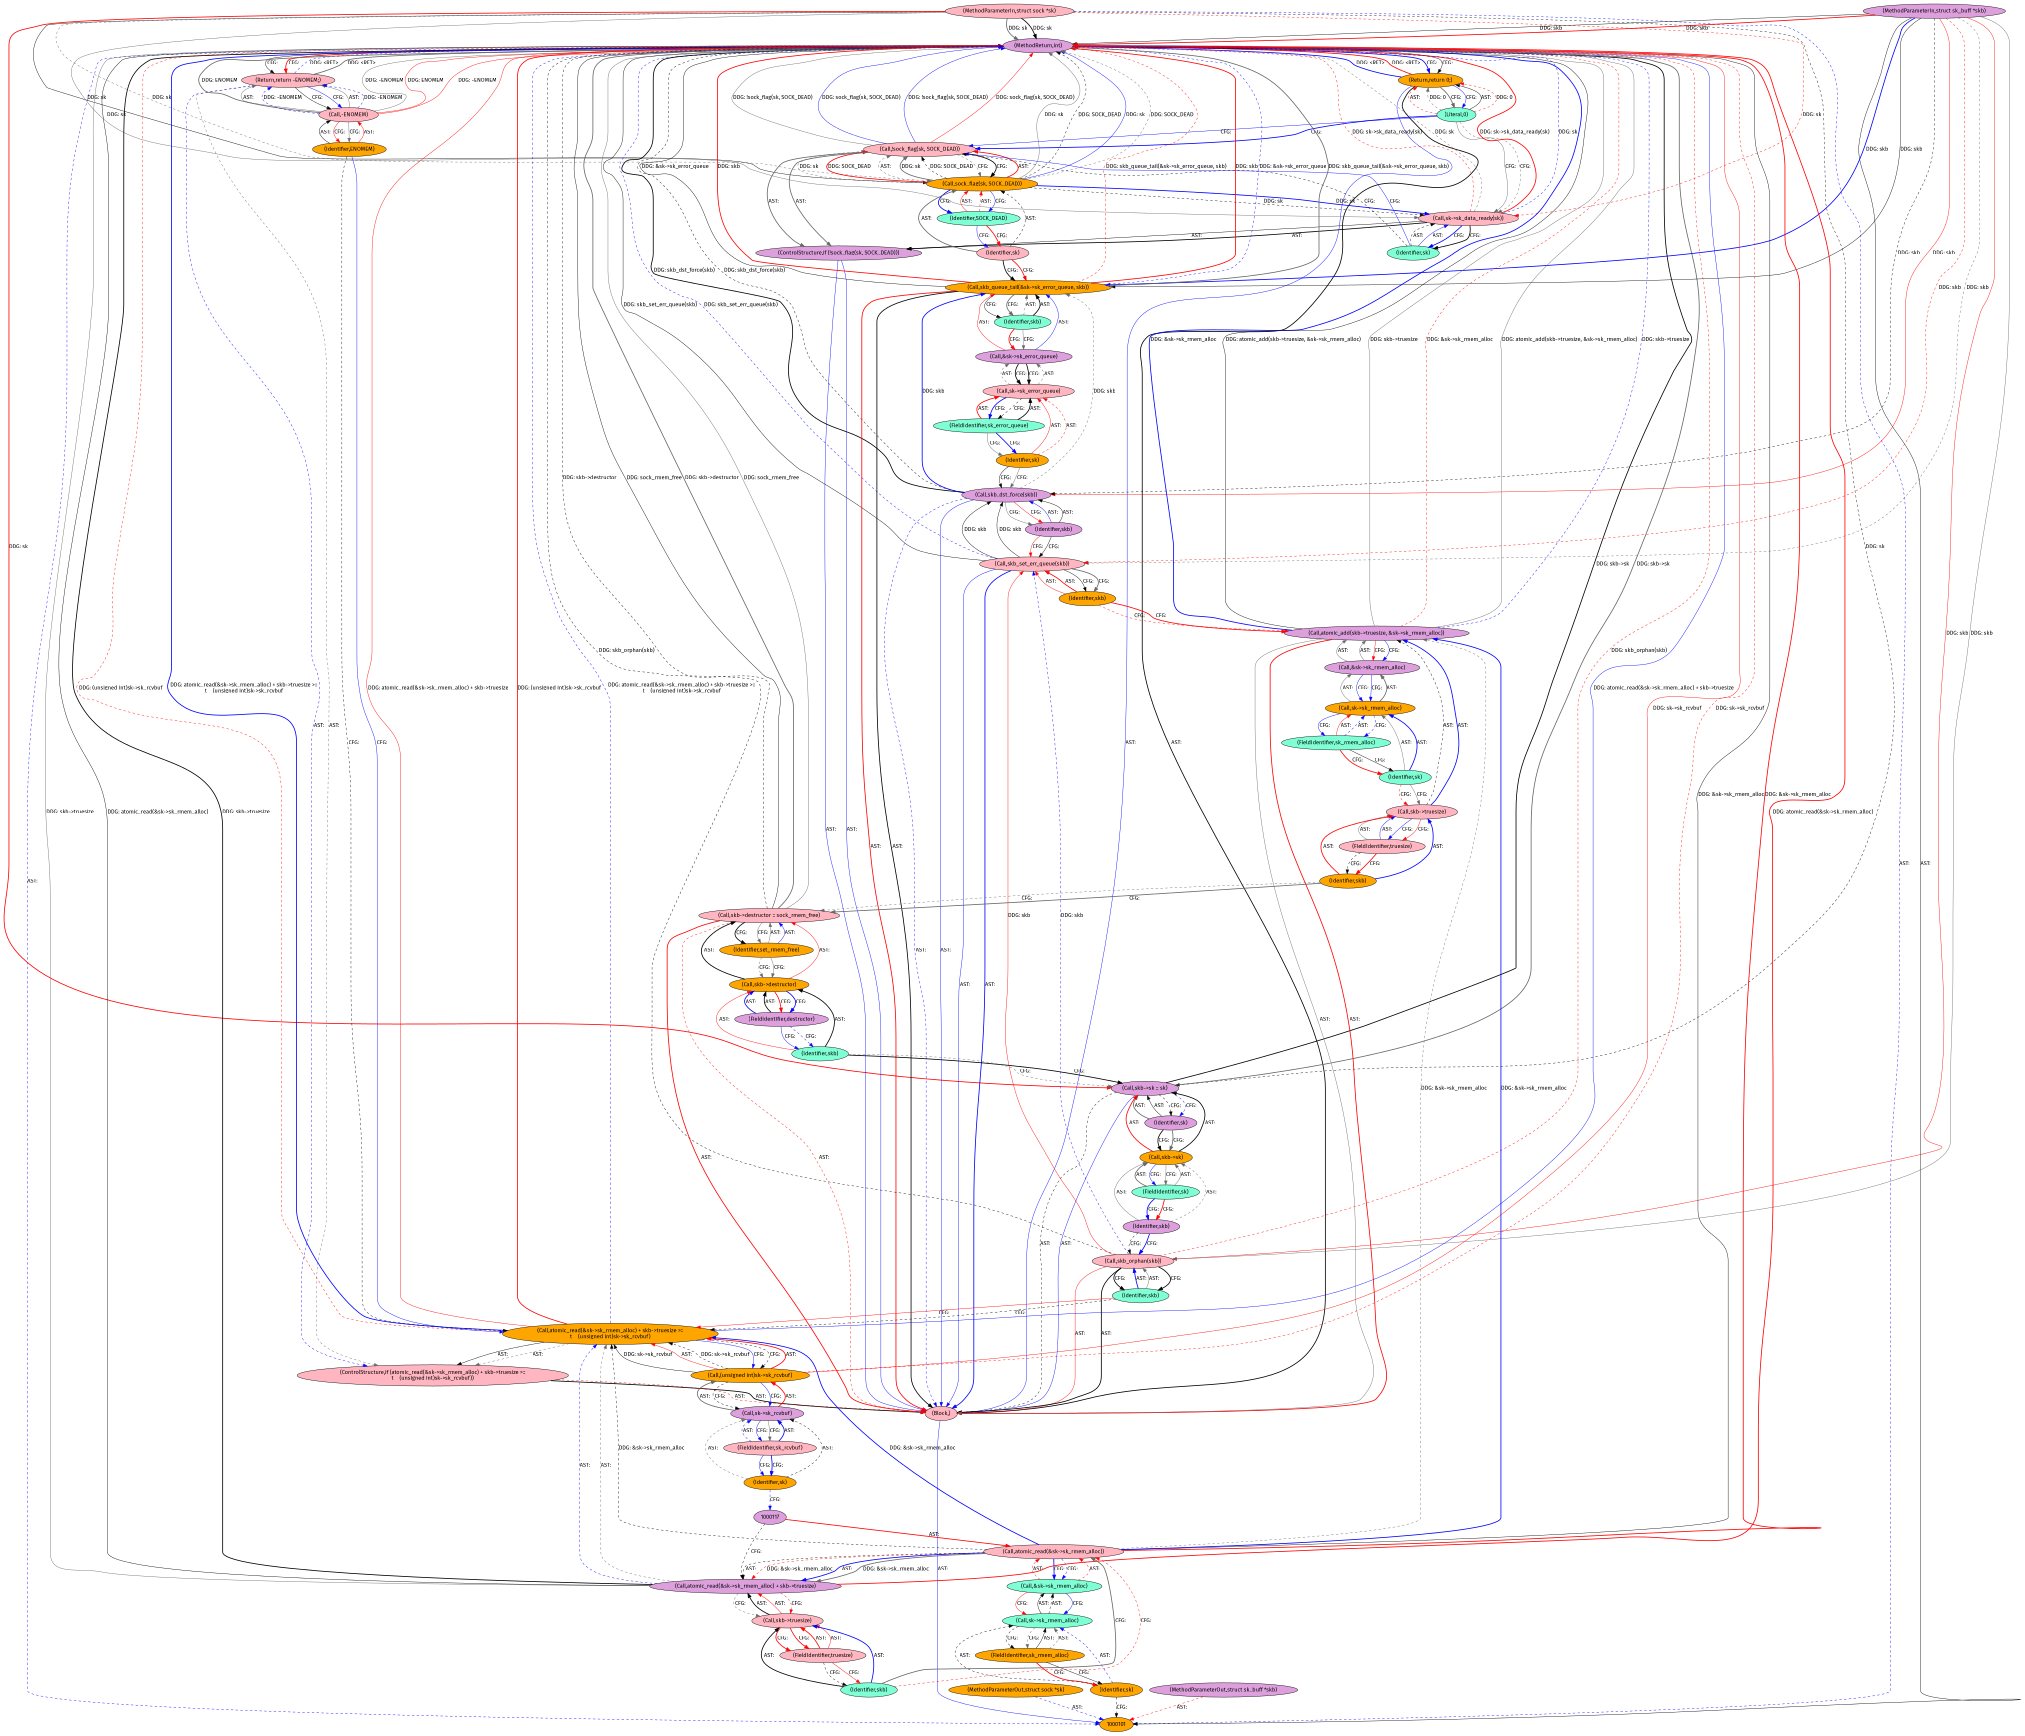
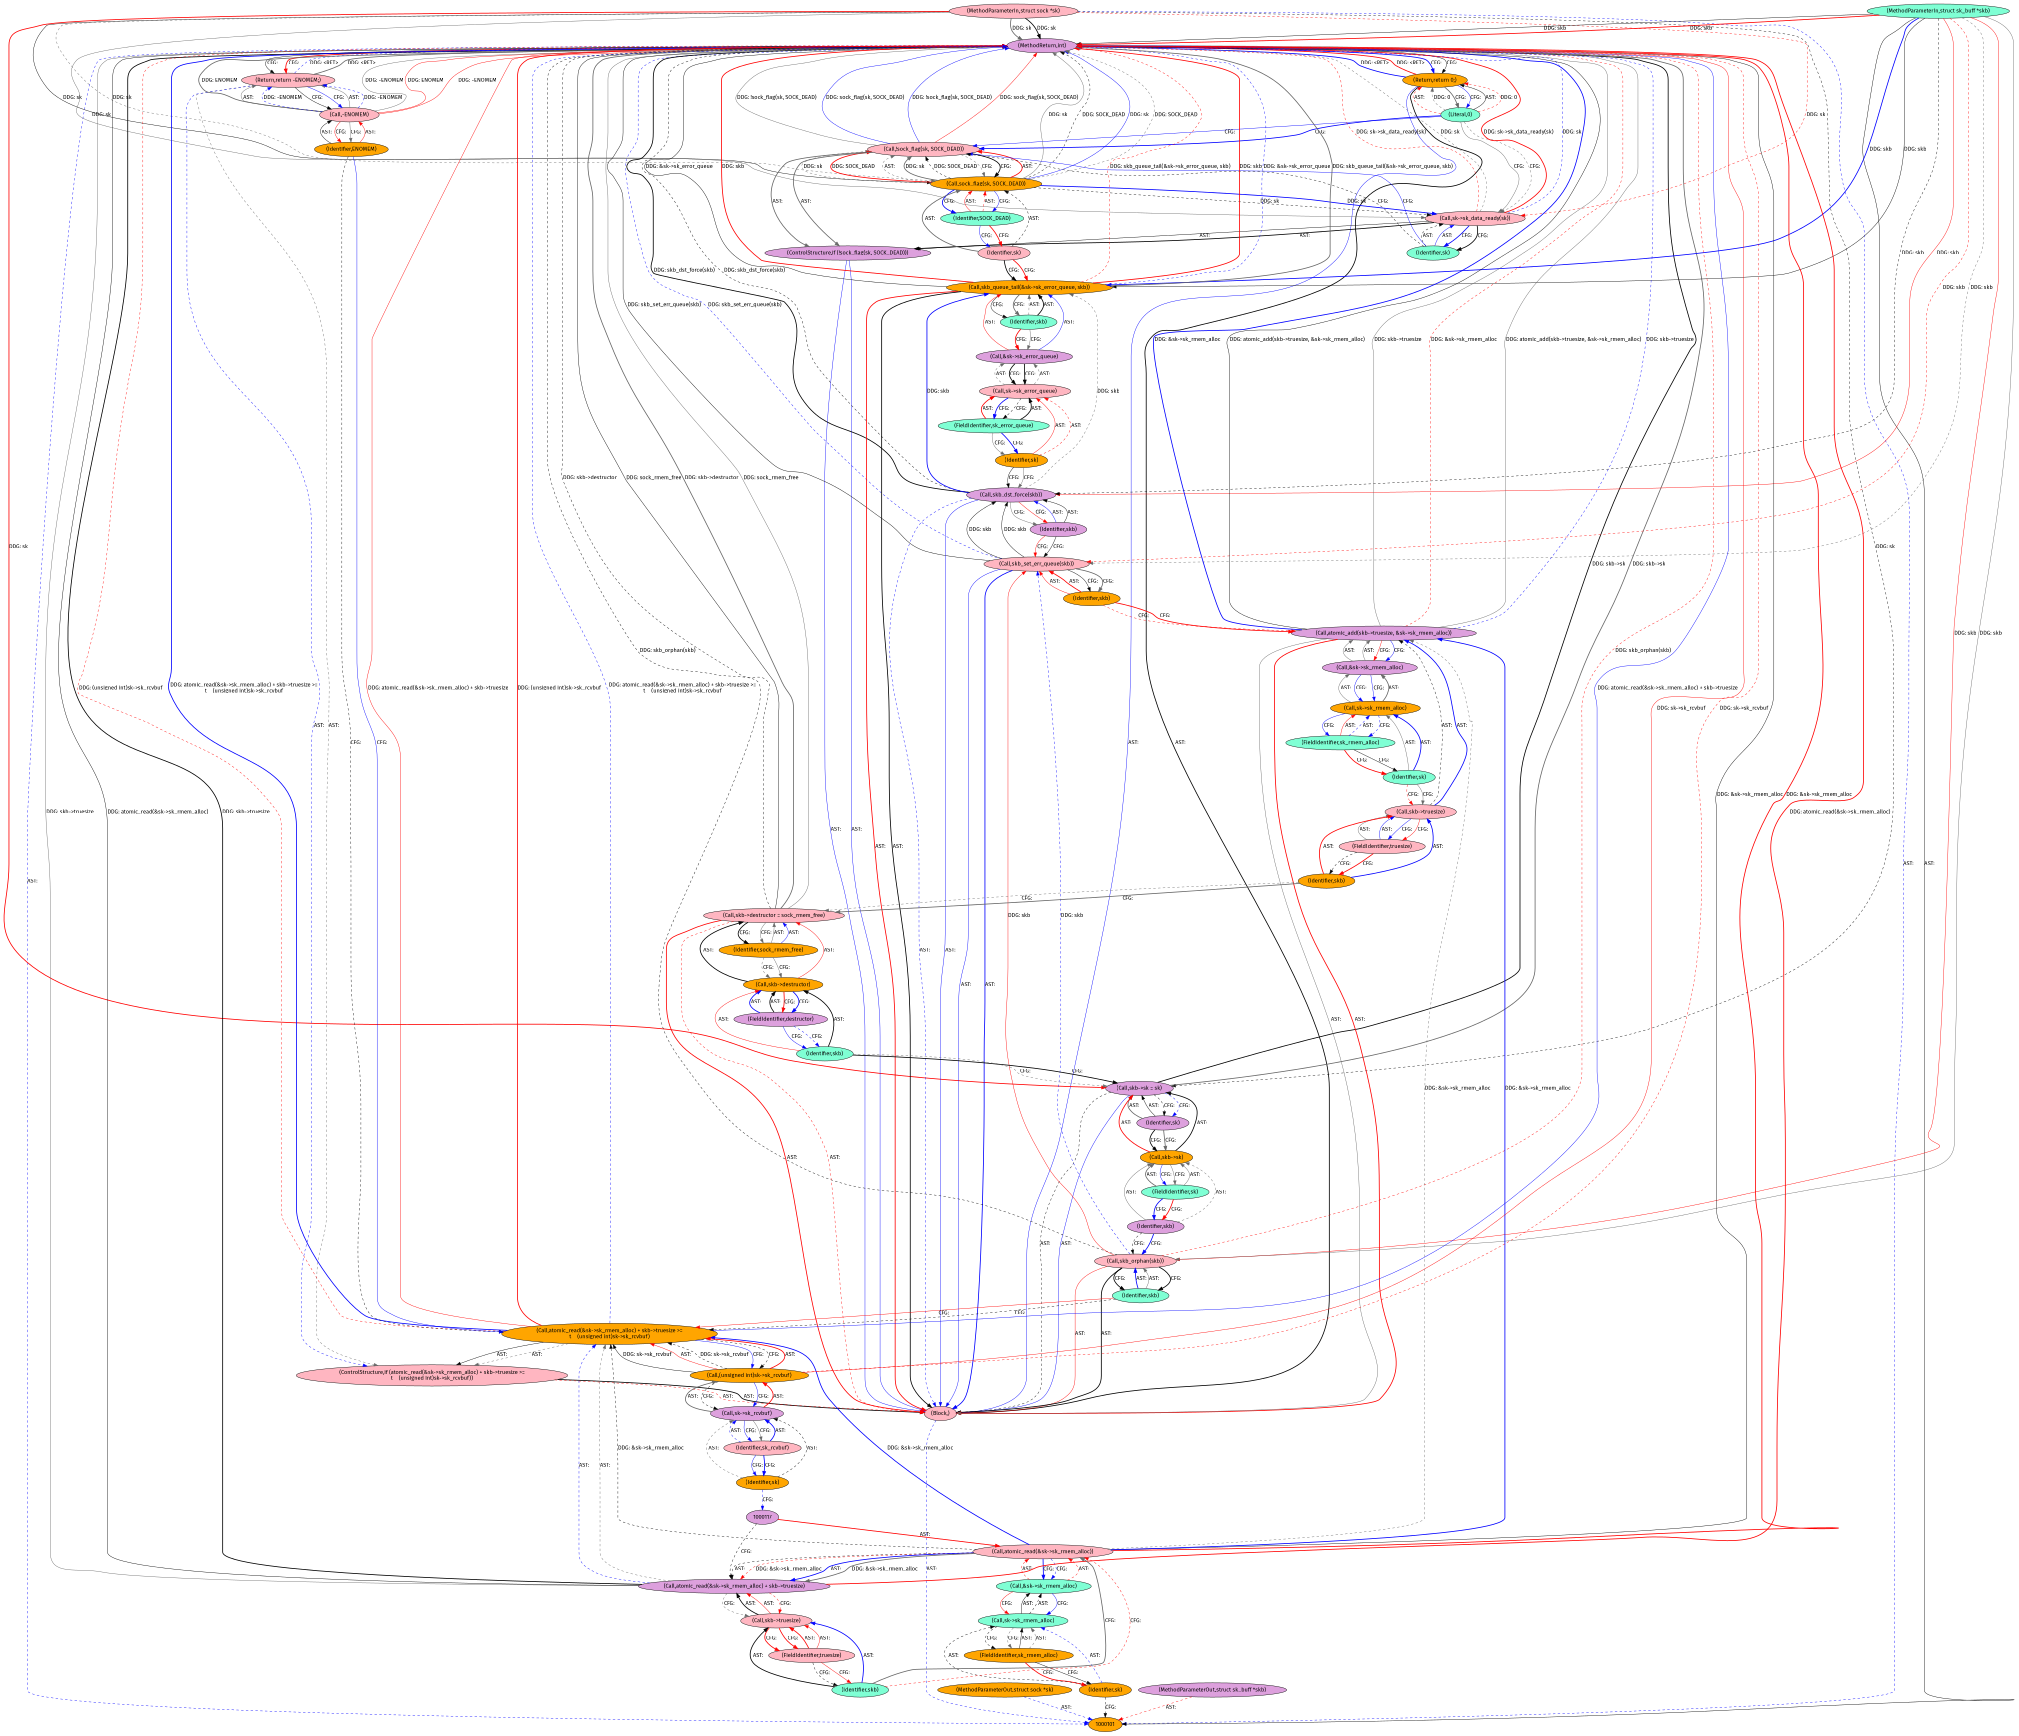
node "(MethodParameterIn,struct sk_buff *skb)": fillcolor plum -> aquamarine
node "(Identifier,set_rmem_free)": label "(Identifier,set_rmem_free)" -> "(Identifier,sock_rmem_free)"
node "(FieldIdentifier,sk_rcvbuf)": label "(FieldIdentifier,sk_rcvbuf)" -> "(Identifier,sk_rcvbuf)"
edge "(Block,)" -> "1000101": style solid -> dashed
